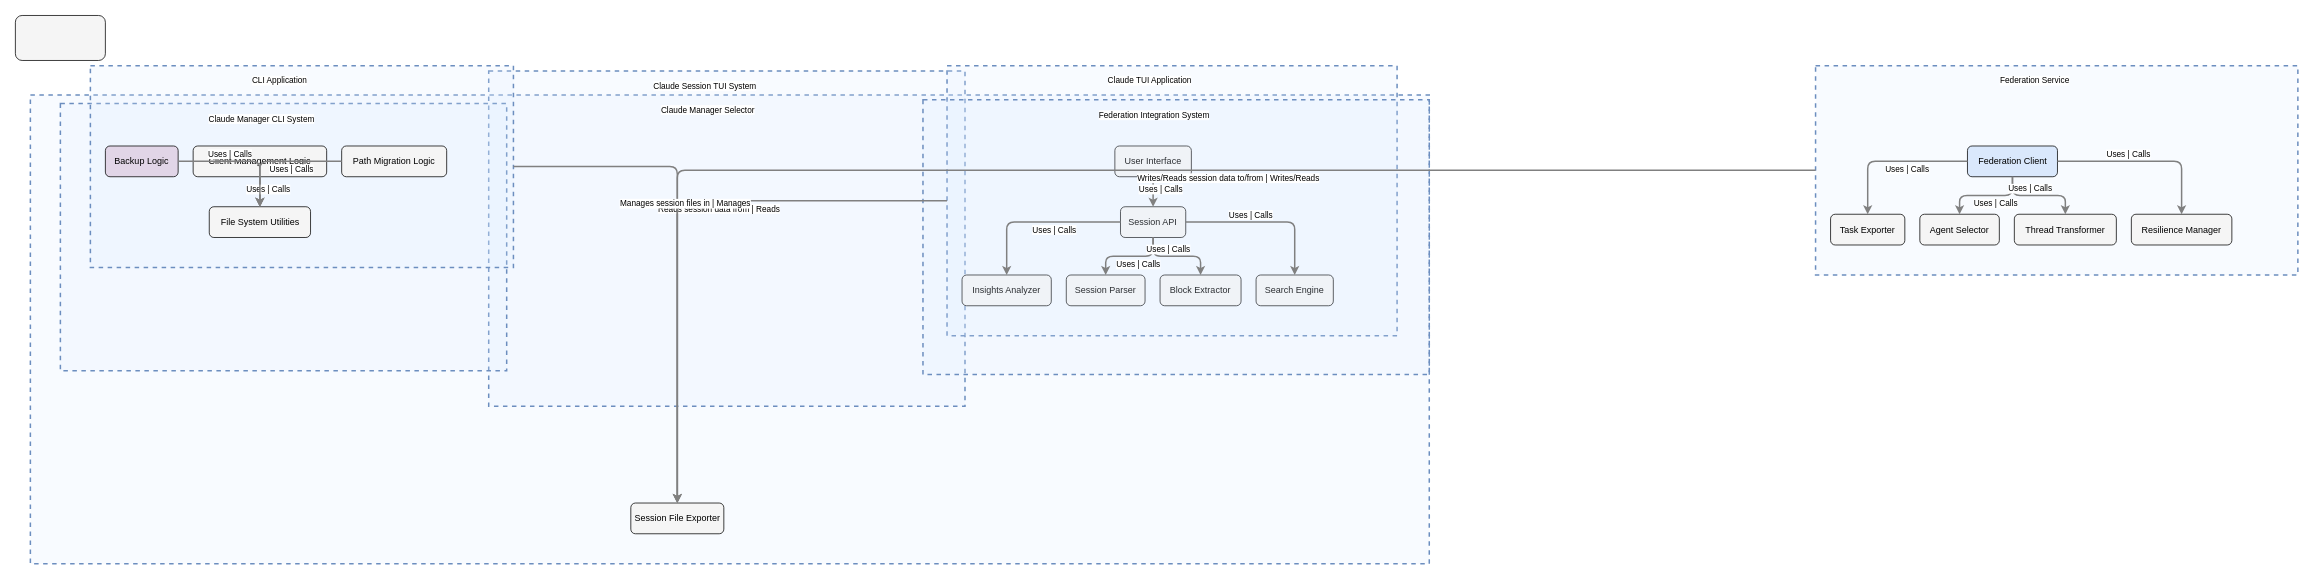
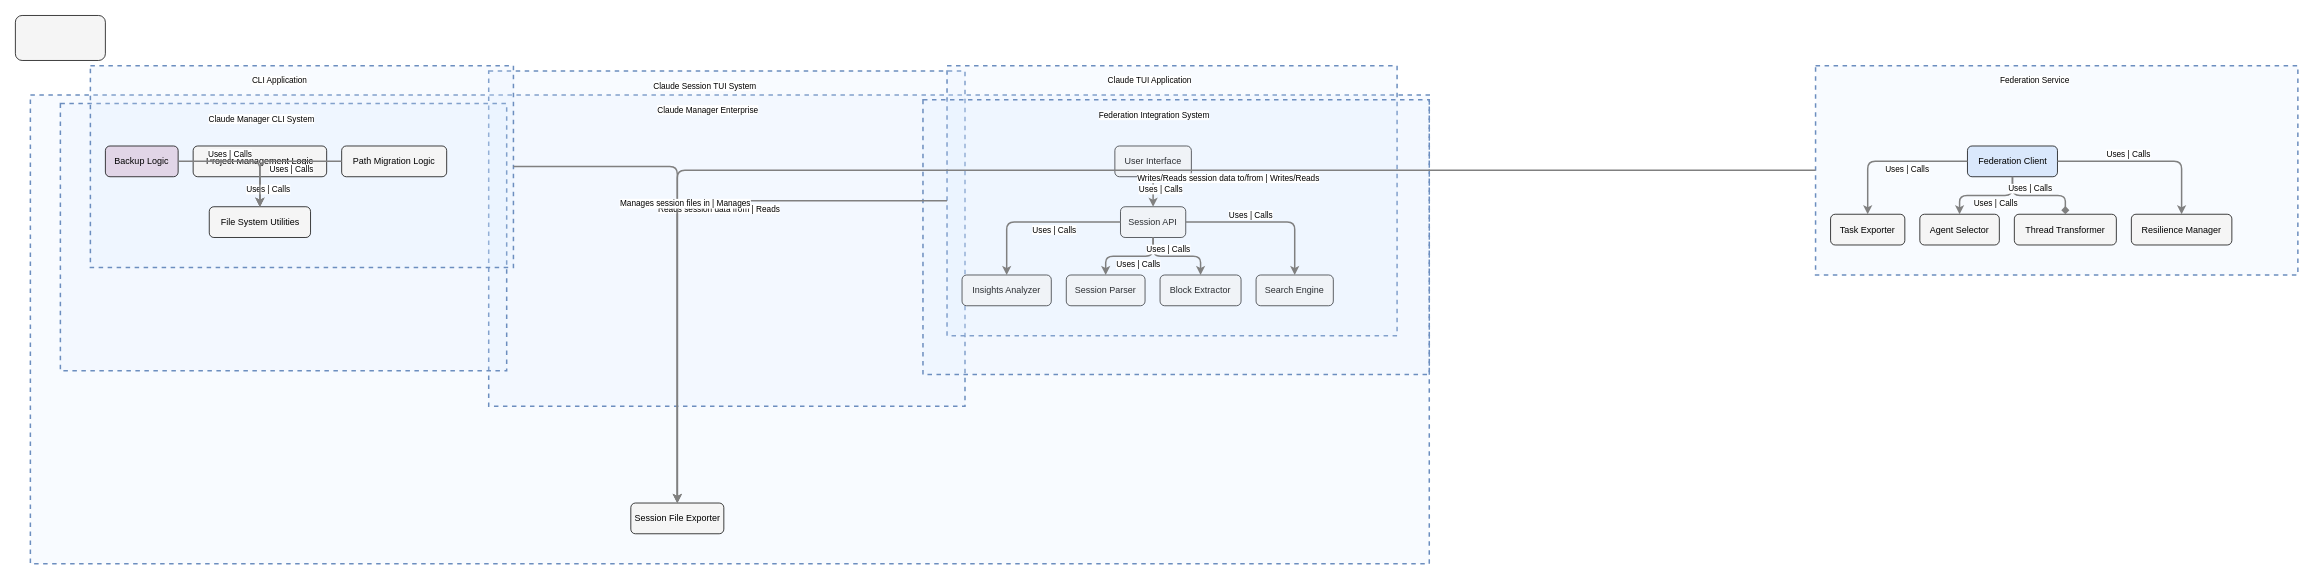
node "Claude Manager Selector": label "Claude Manager Selector" -> "Claude Manager Enterprise"
node "Client Management Logic": label "Client Management Logic" -> "Project Management Logic"
edge "Federation Client" -> "Thread Transformer": arrowhead classic -> diamond
